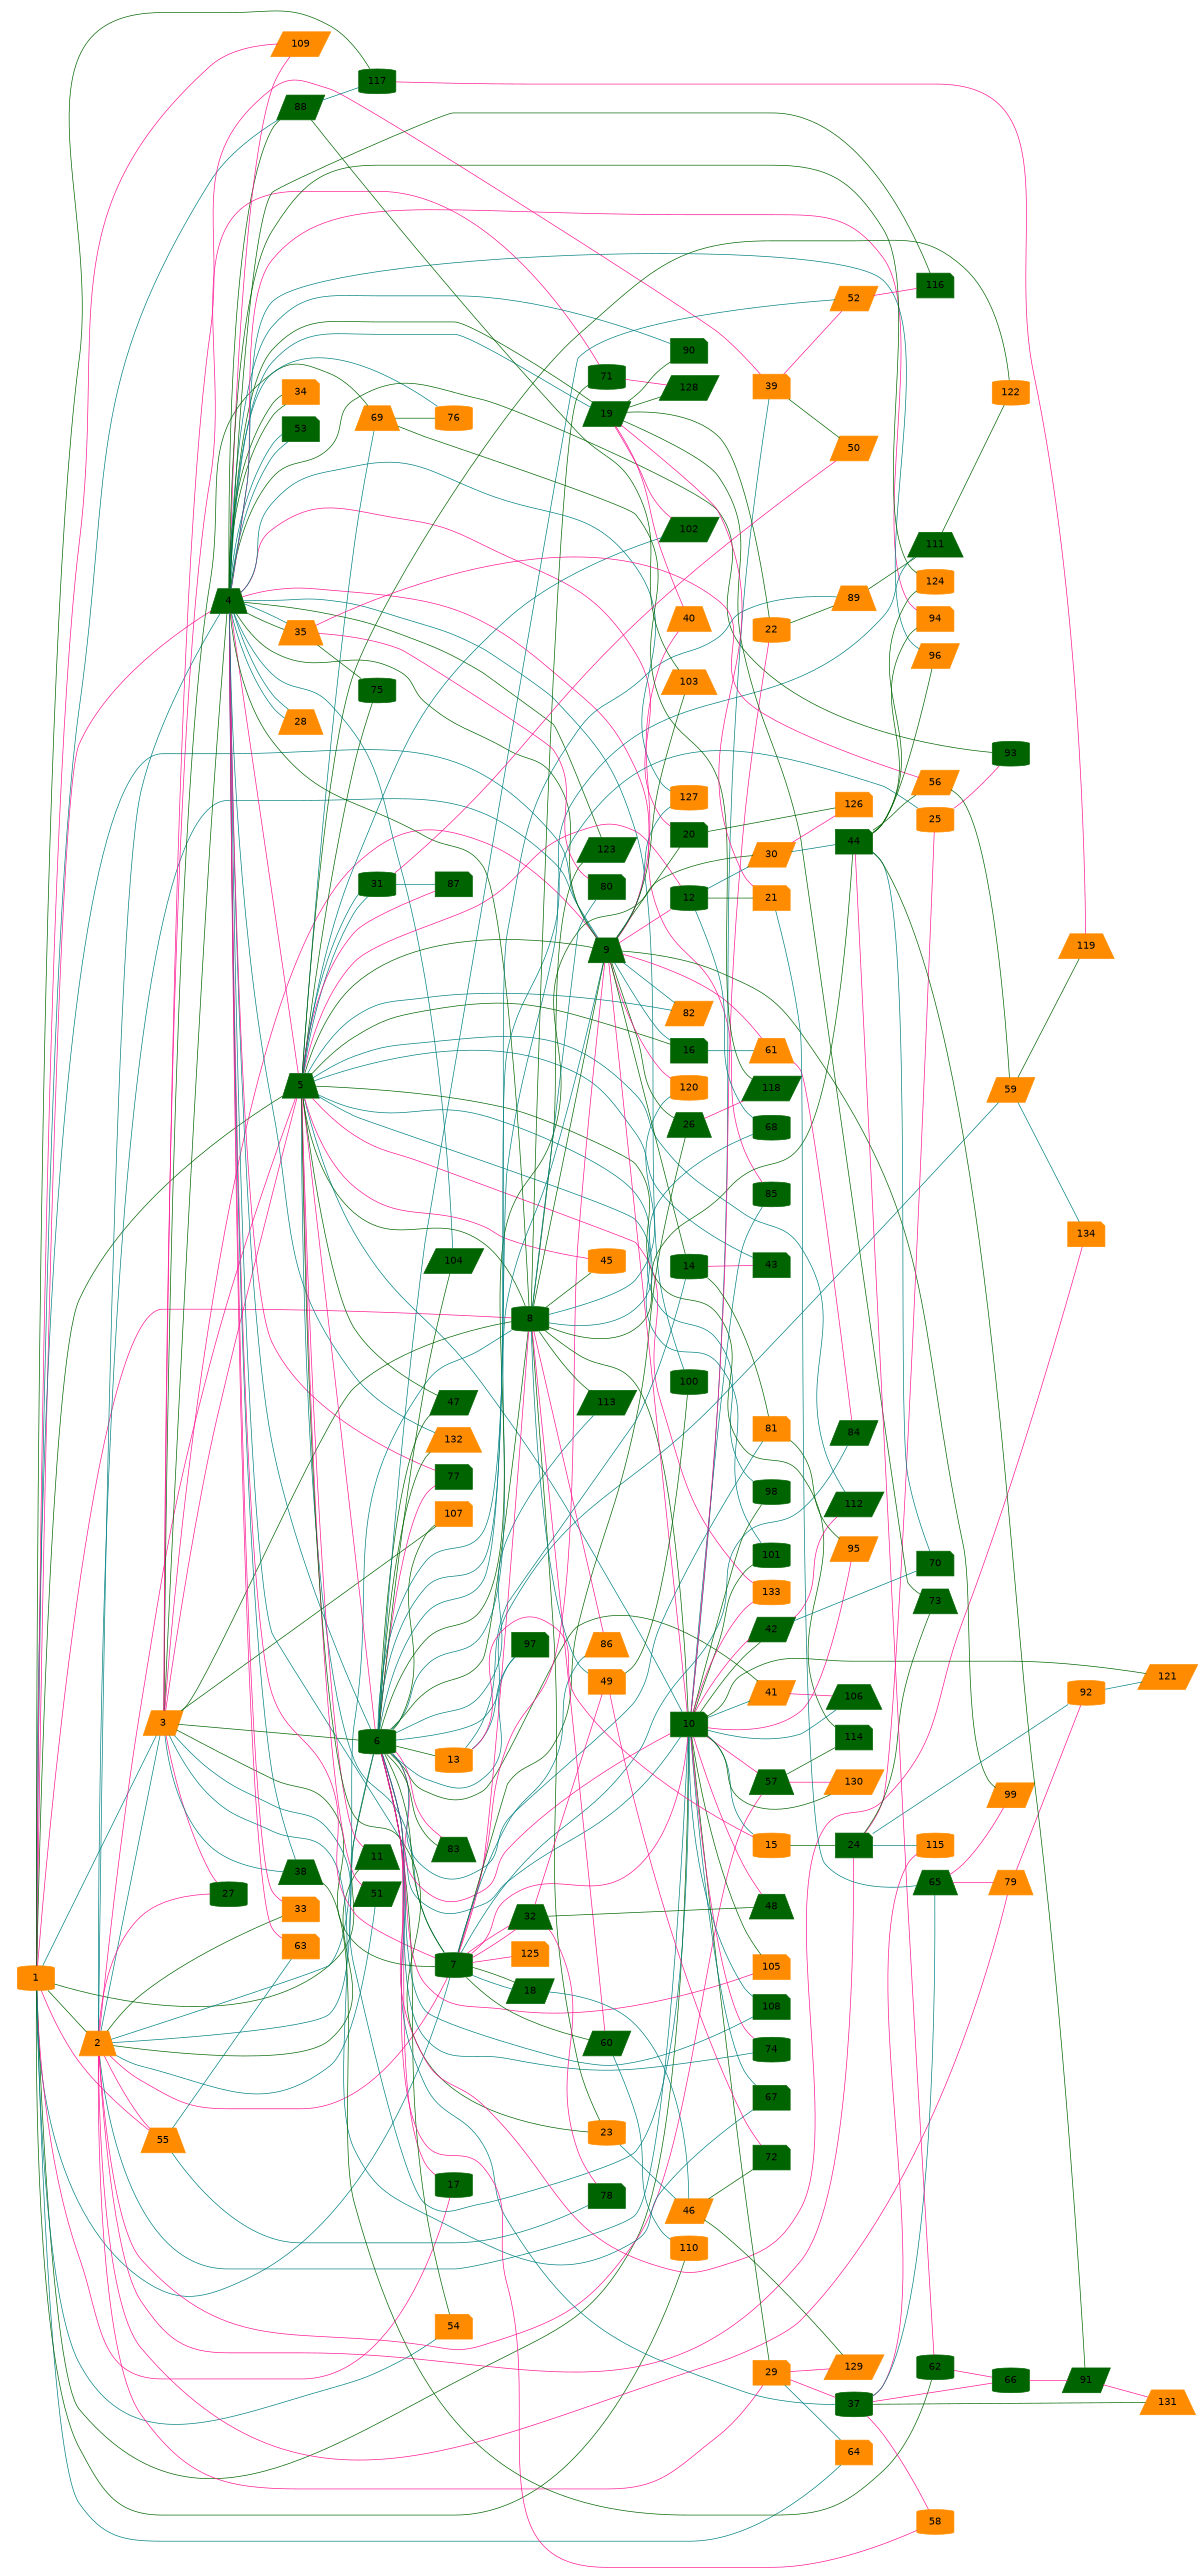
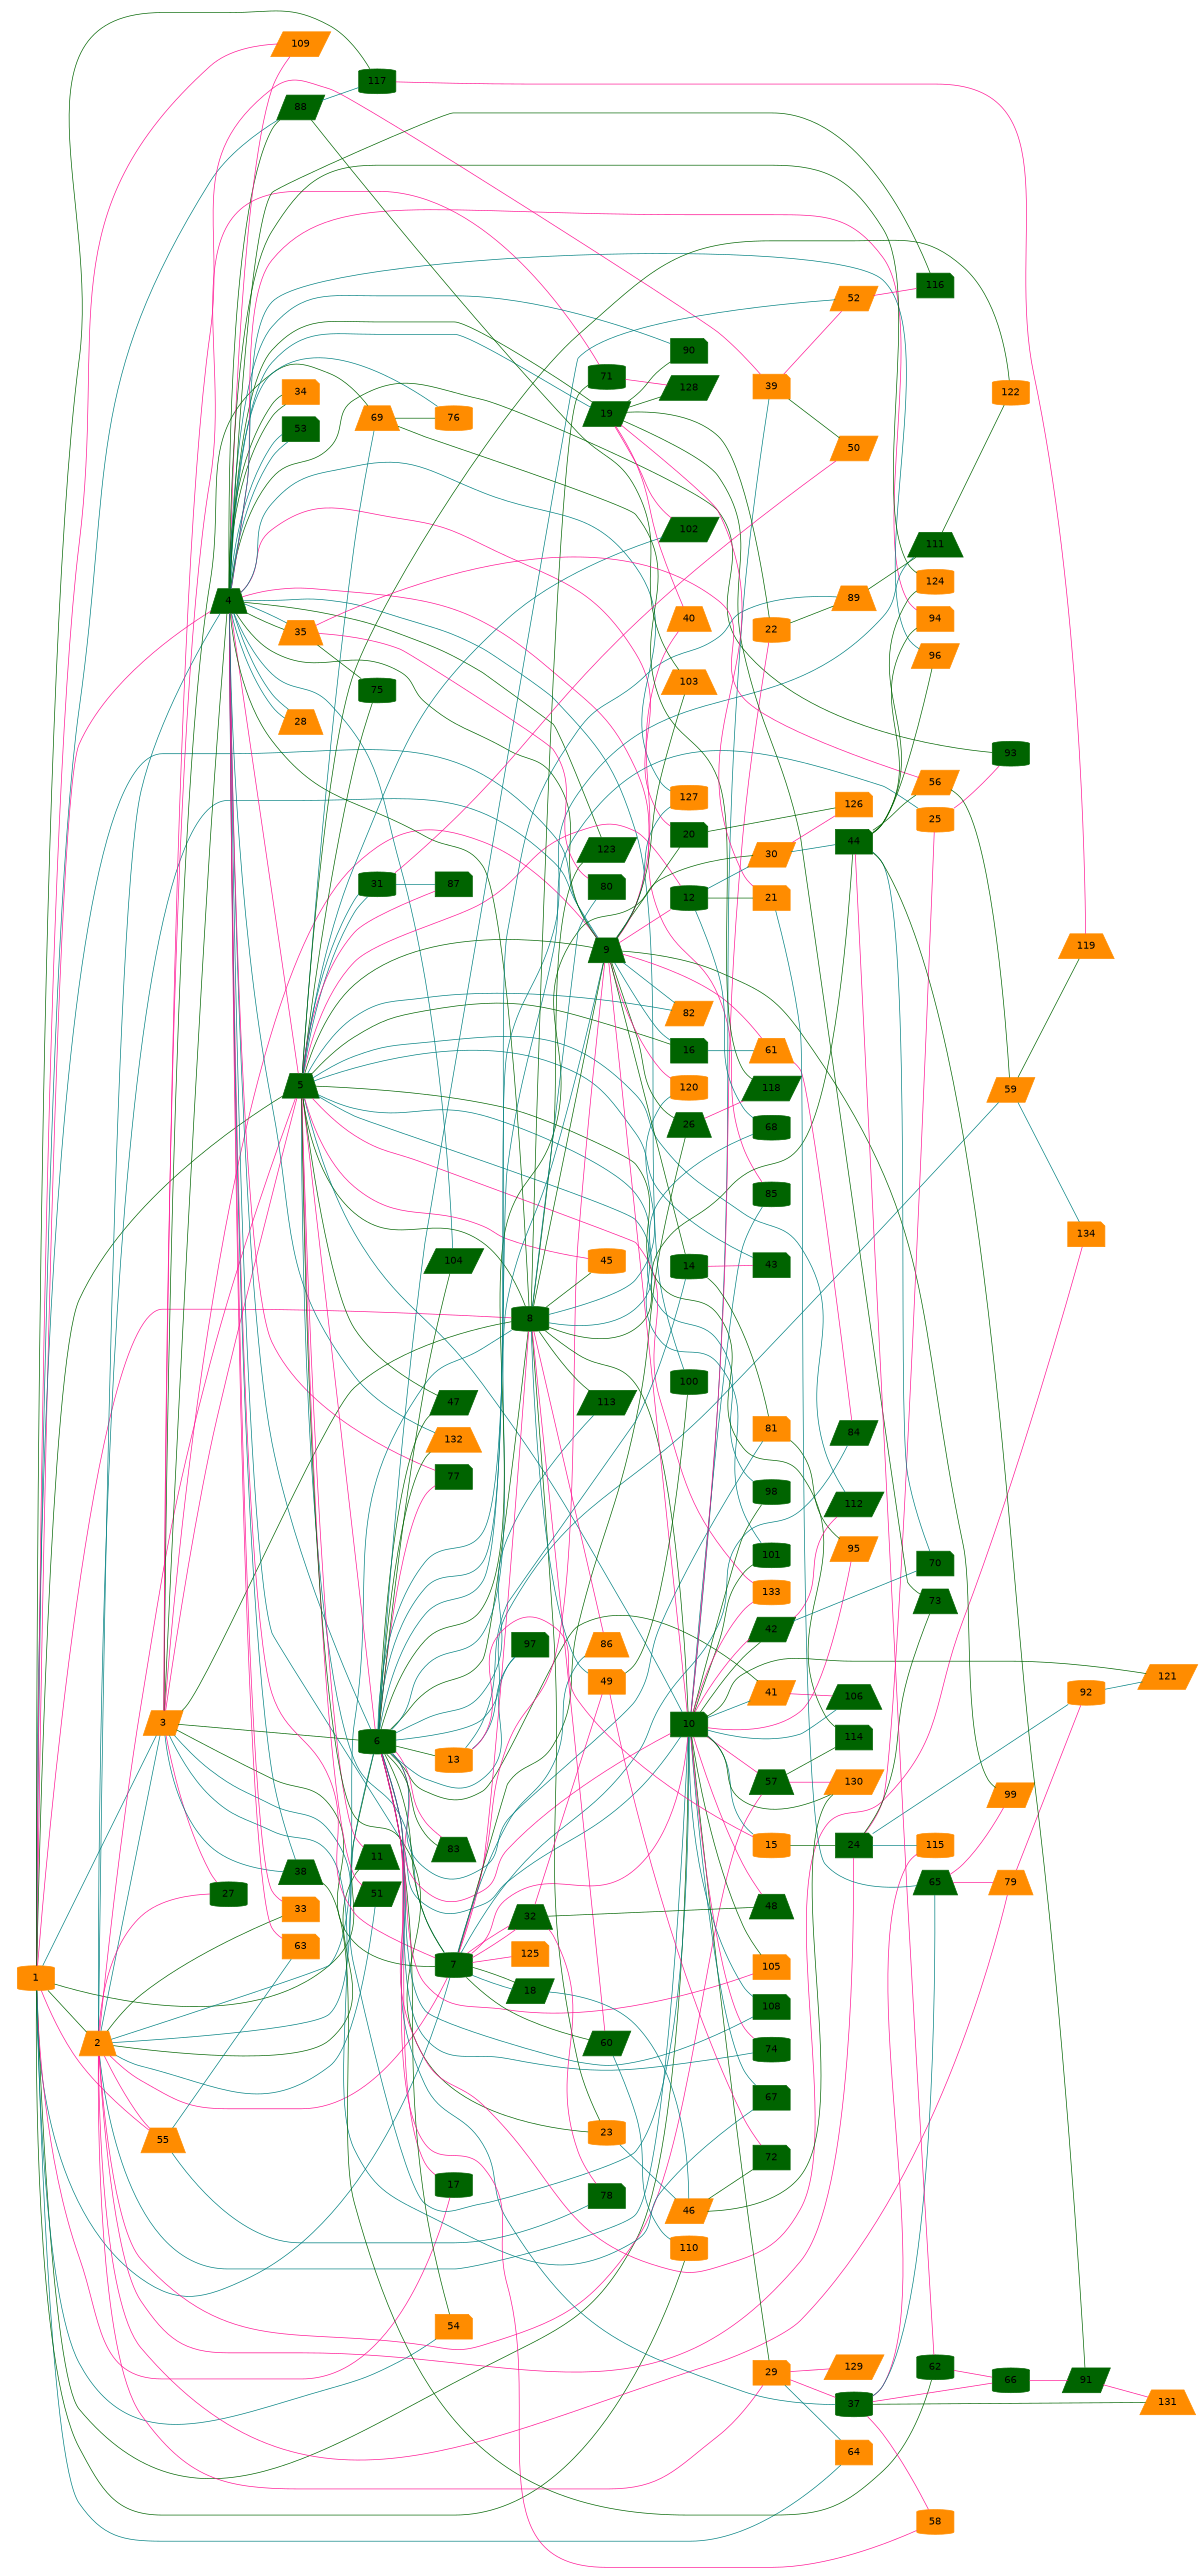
node "107": removed
edge "46" -- "129": now "46" -- "130"
